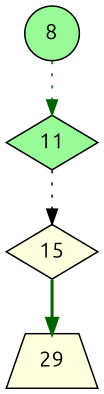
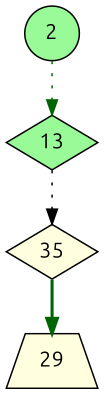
node "8": label "8" -> "2"
node "11": label "11" -> "13"
node "15": label "15" -> "35"
